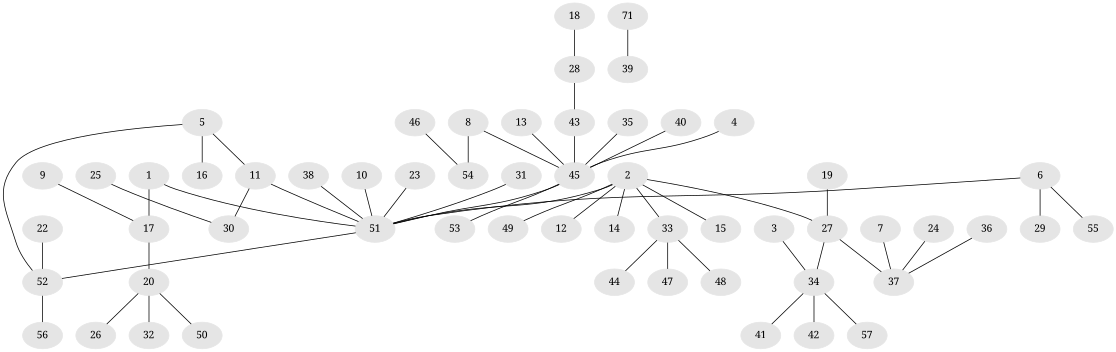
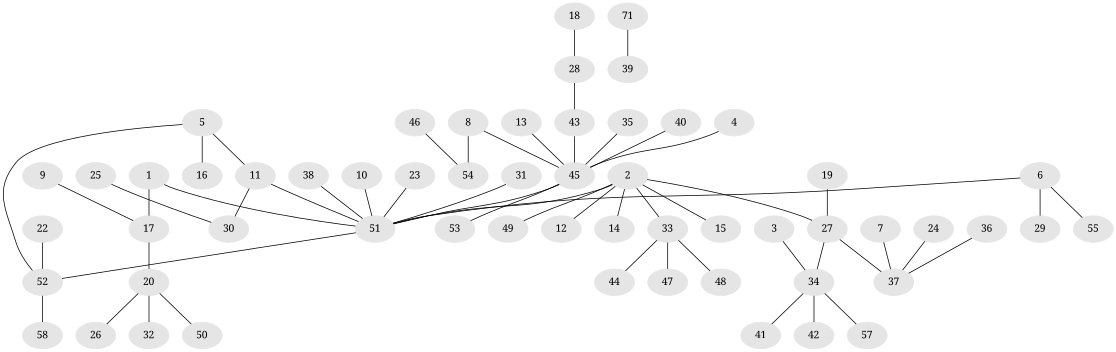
node "56": label "56" -> "58"
